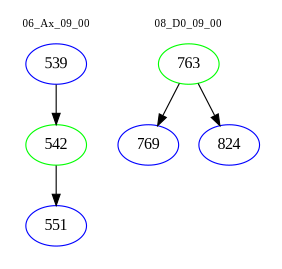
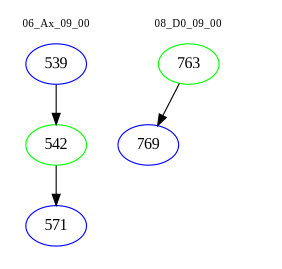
node "824": removed
node "551": label "551" -> "571"
